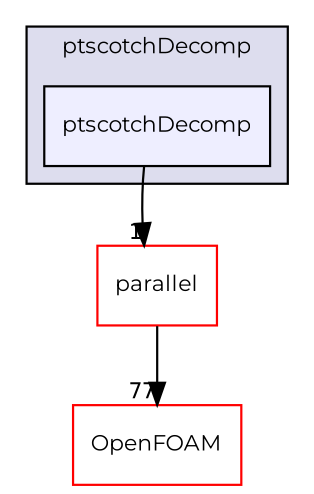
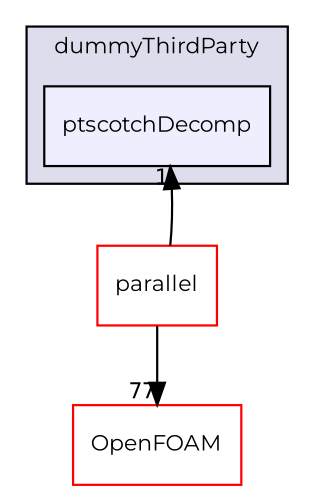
cluster "ptscotchDecomp": label "ptscotchDecomp" -> "dummyThirdParty"
edge "ptscotchDecomp" -> "parallel": reversed
